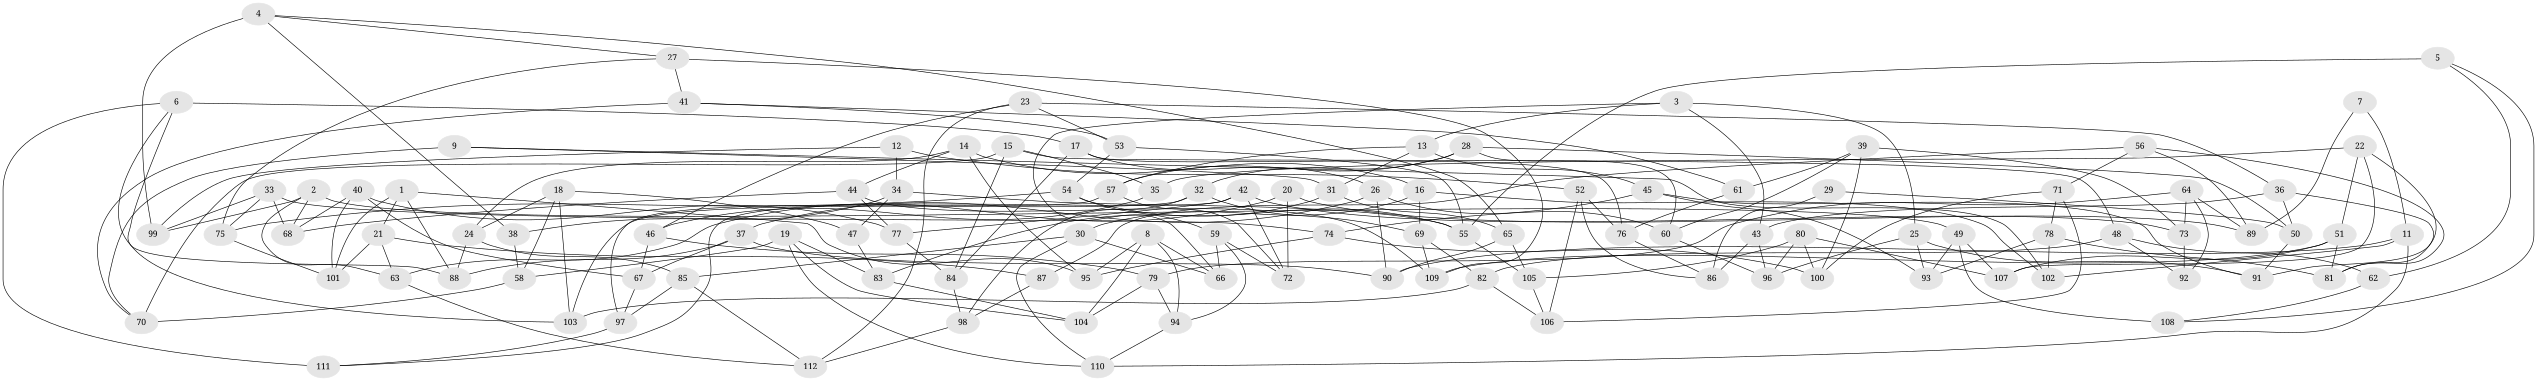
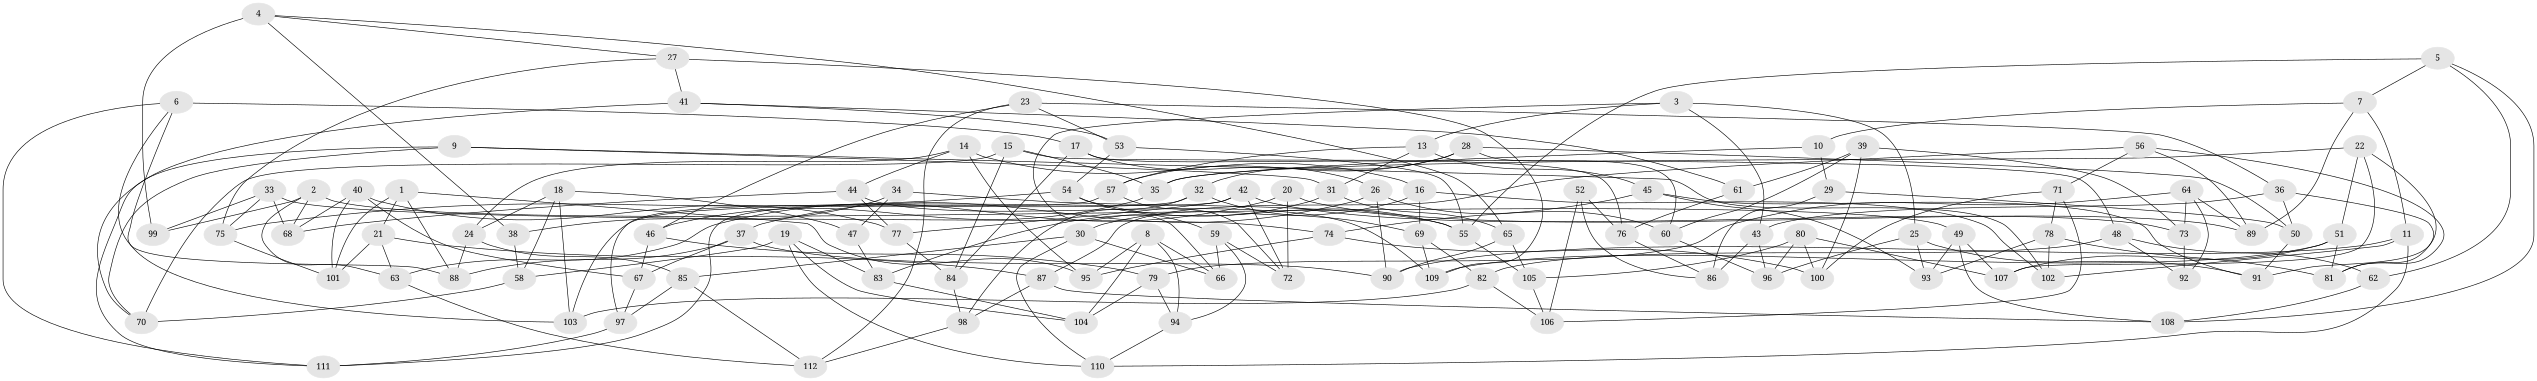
edge "5" -- "7": added
node "12": removed
node "10": added
edge "9" -- "111": added
edge "87" -- "108": added
